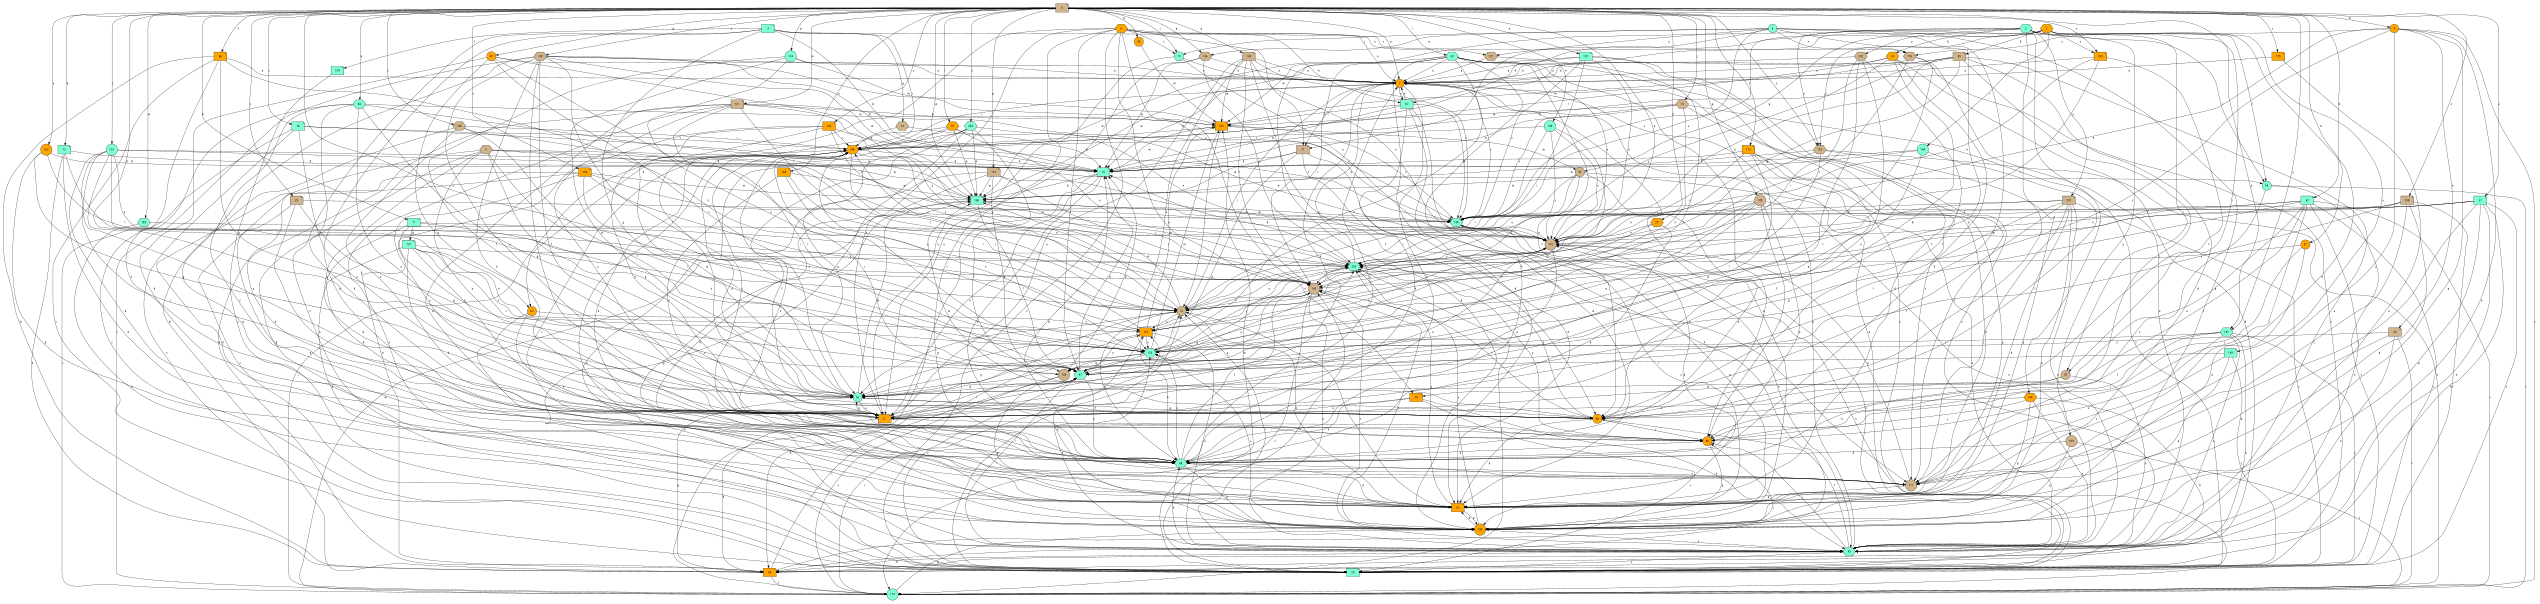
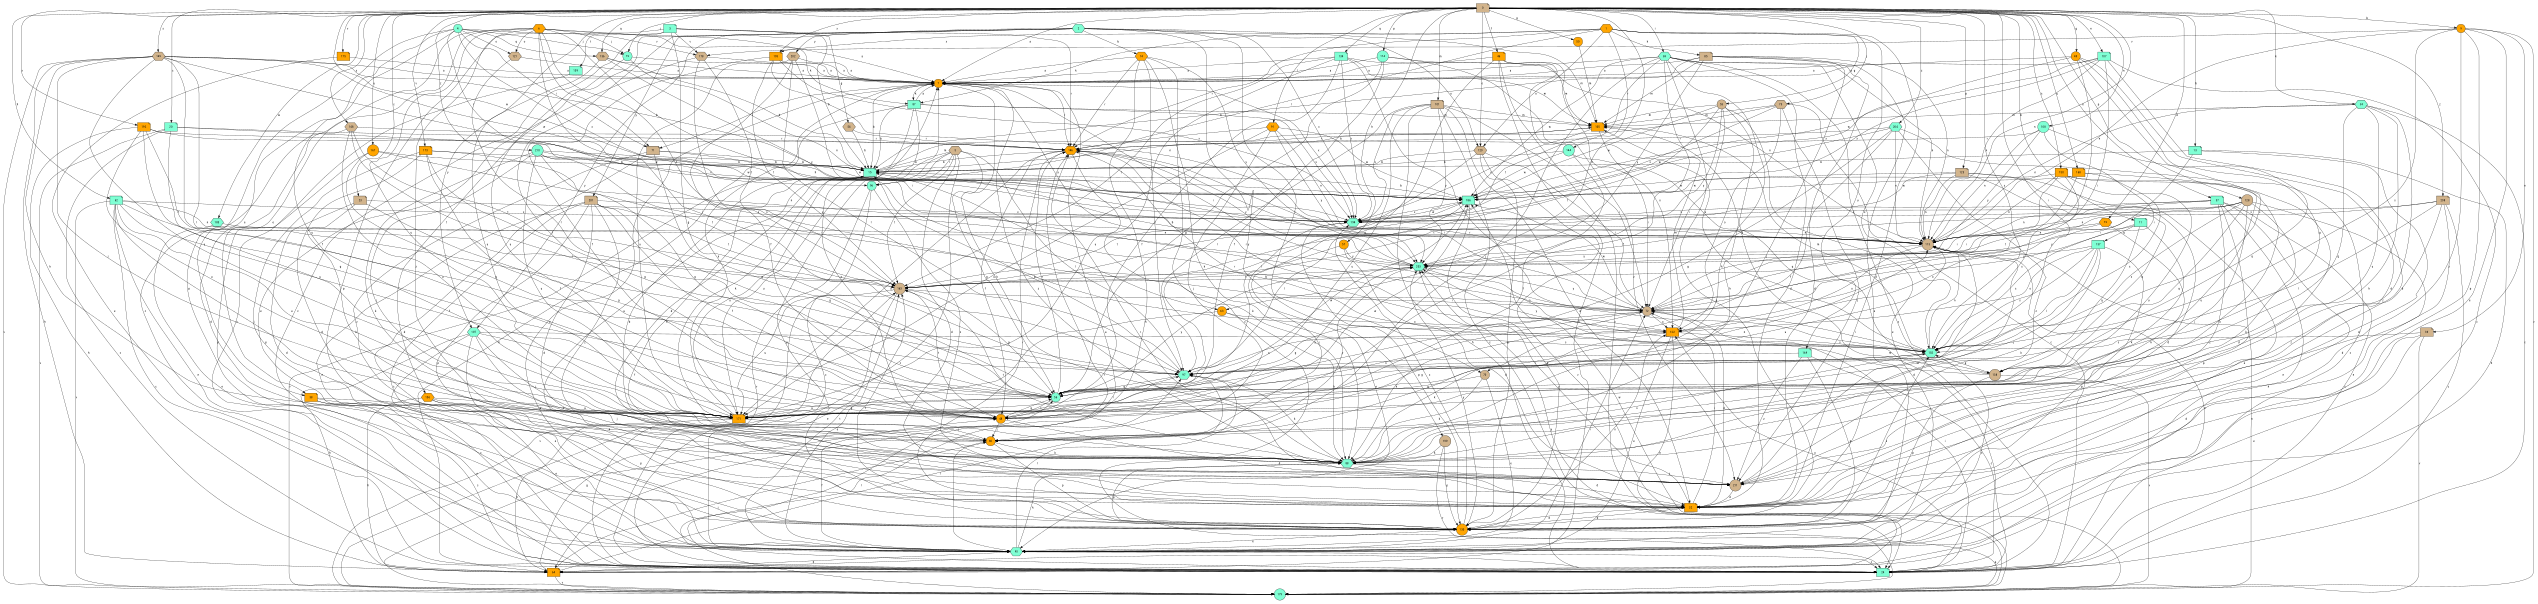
node "134": fillcolor tan -> aquamarine
edge "193" -> "194": added, label "x"
edge "105" -> "53": reversed
